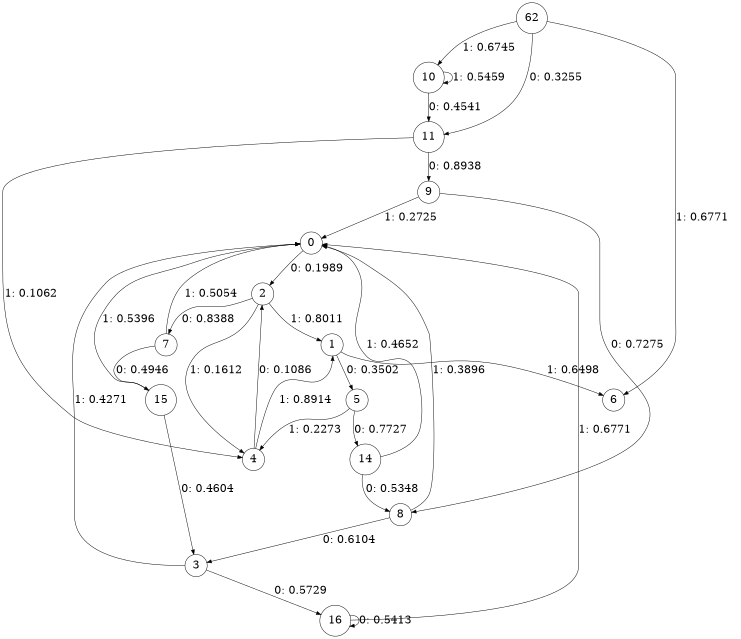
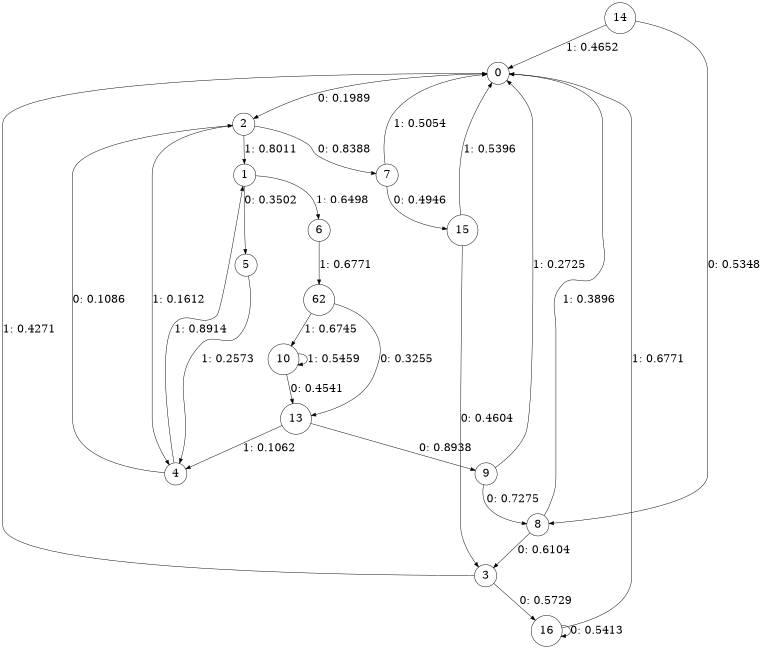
node "11": label "11" -> "13"
edge "62" -> "6": reversed
edge "5" -> "14": removed, label "0: 0.7727"
edge "5" -> "4": label "1: 0.2273   " -> "1: 0.2573   "
